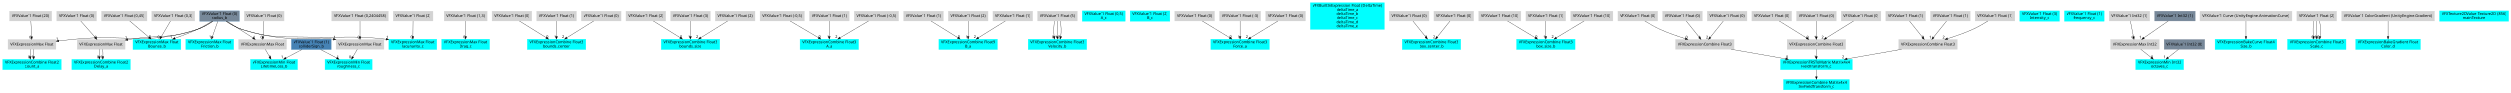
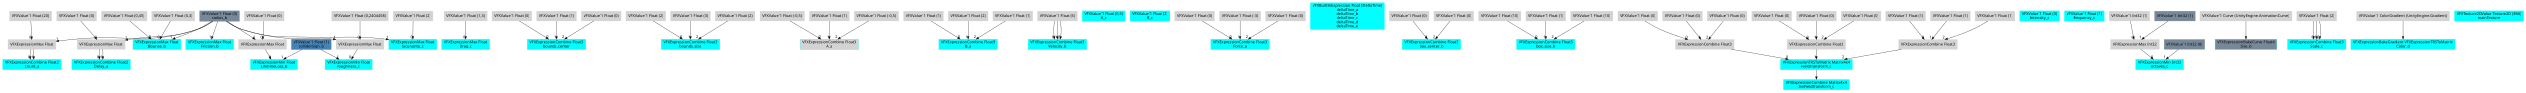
node "VFXExpressionCombine Float3 A_a": fillcolor cyan -> lightgray
node "VFXExpressionBakeCurve Float4 Size_b": fillcolor cyan -> lightslategray
node "VFXExpressionBakeGradient Float Color_d": label "VFXExpressionBakeGradient Float Color_d" -> "VFXExpressionBakeGradient VFXExpressionTRSToMatrix Color_d"
